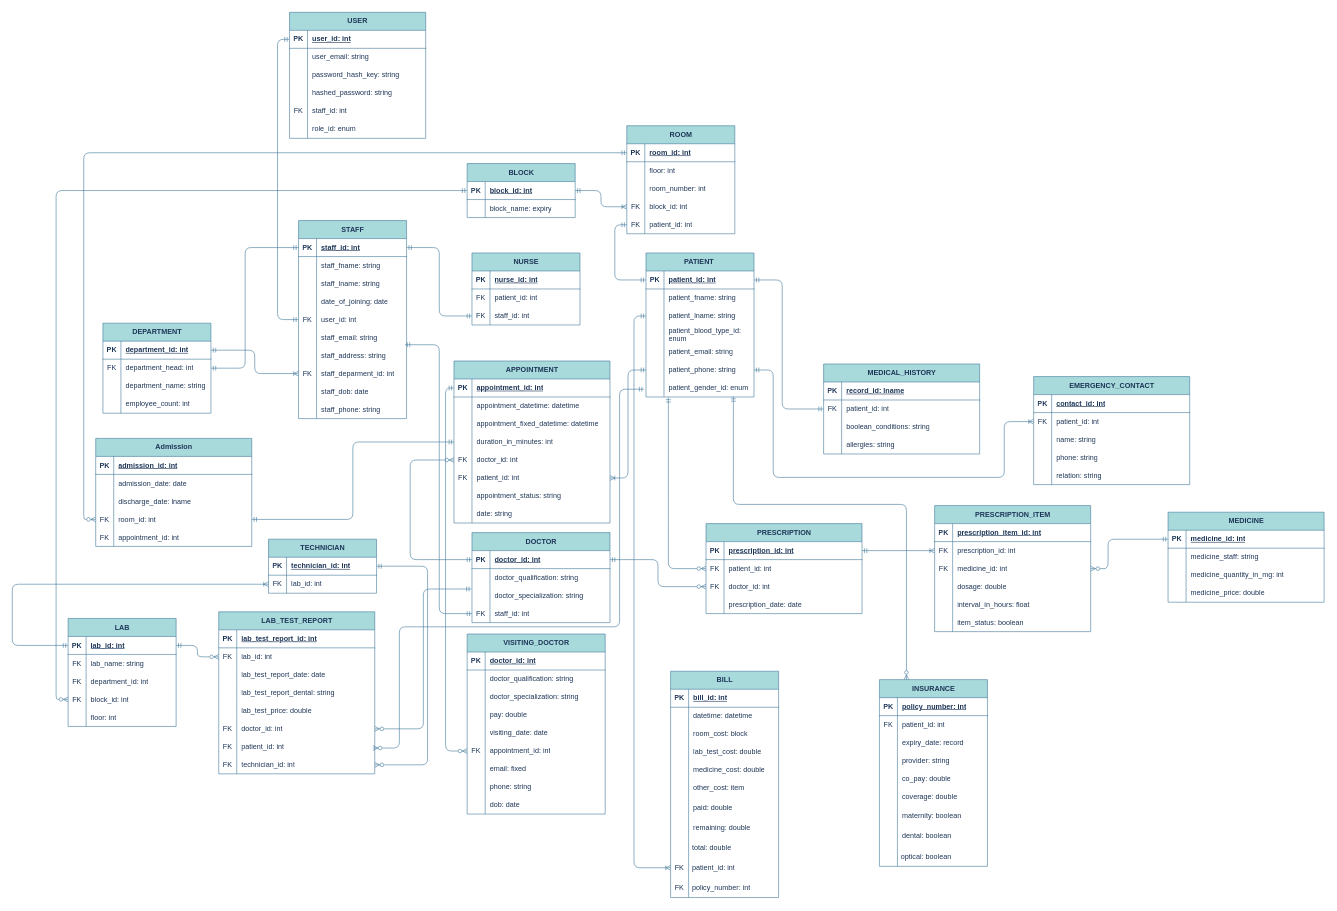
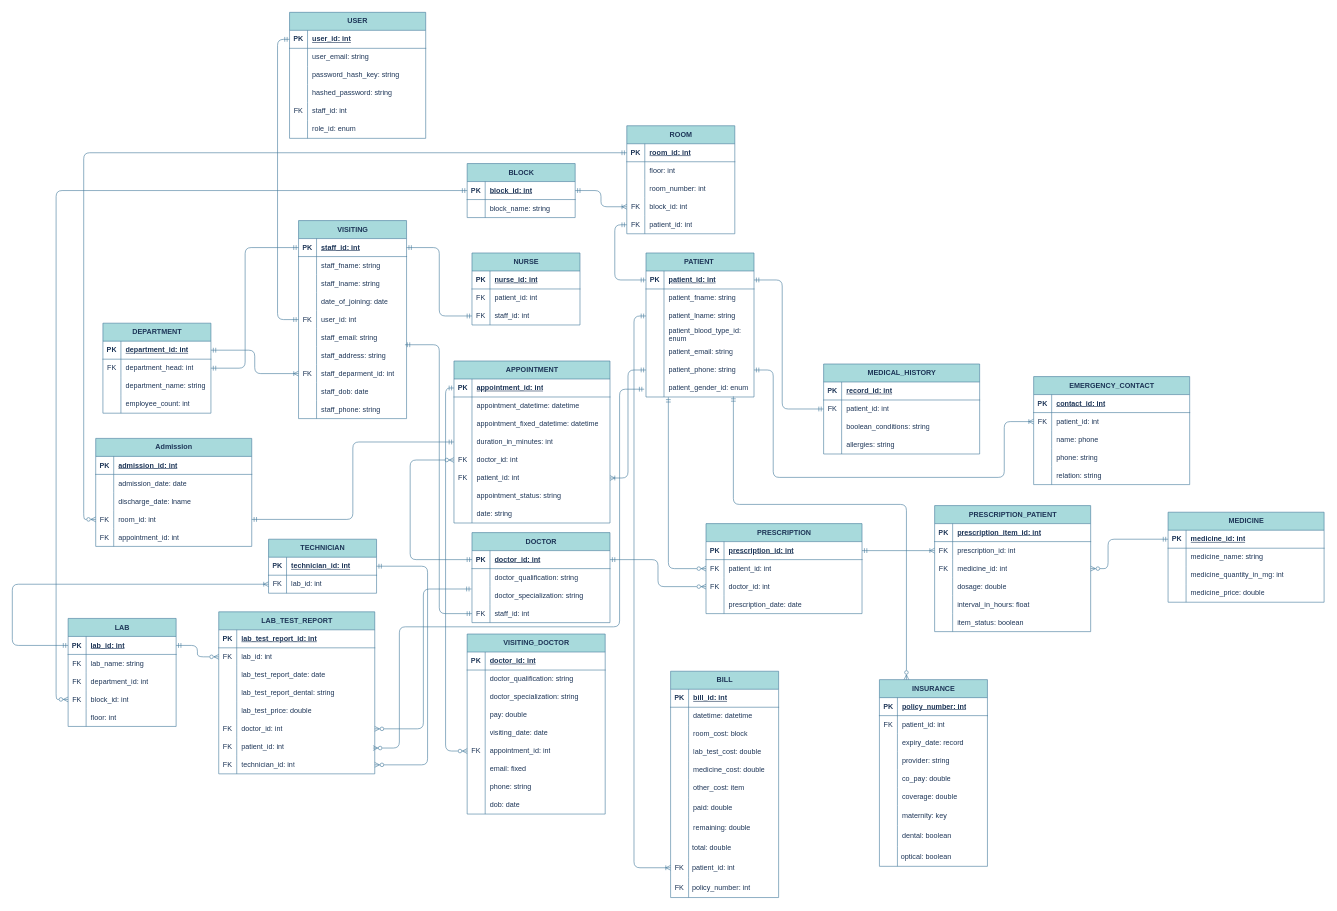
node "block_name: expiry": label "block_name: expiry" -> "block_name: string"
node "STAFF": label "STAFF" -> "VISITING"
node "record_id: lname": label "record_id: lname" -> "record_id: int"
node "name: string": label "name: string" -> "name: phone"
node "PRESCRIPTION_ITEM": label "PRESCRIPTION_ITEM" -> "PRESCRIPTION_PATIENT"
node "medicine_staff: string": label "medicine_staff: string" -> "medicine_name: string"
node "maternity: boolean": label "maternity: boolean" -> "maternity: key"
